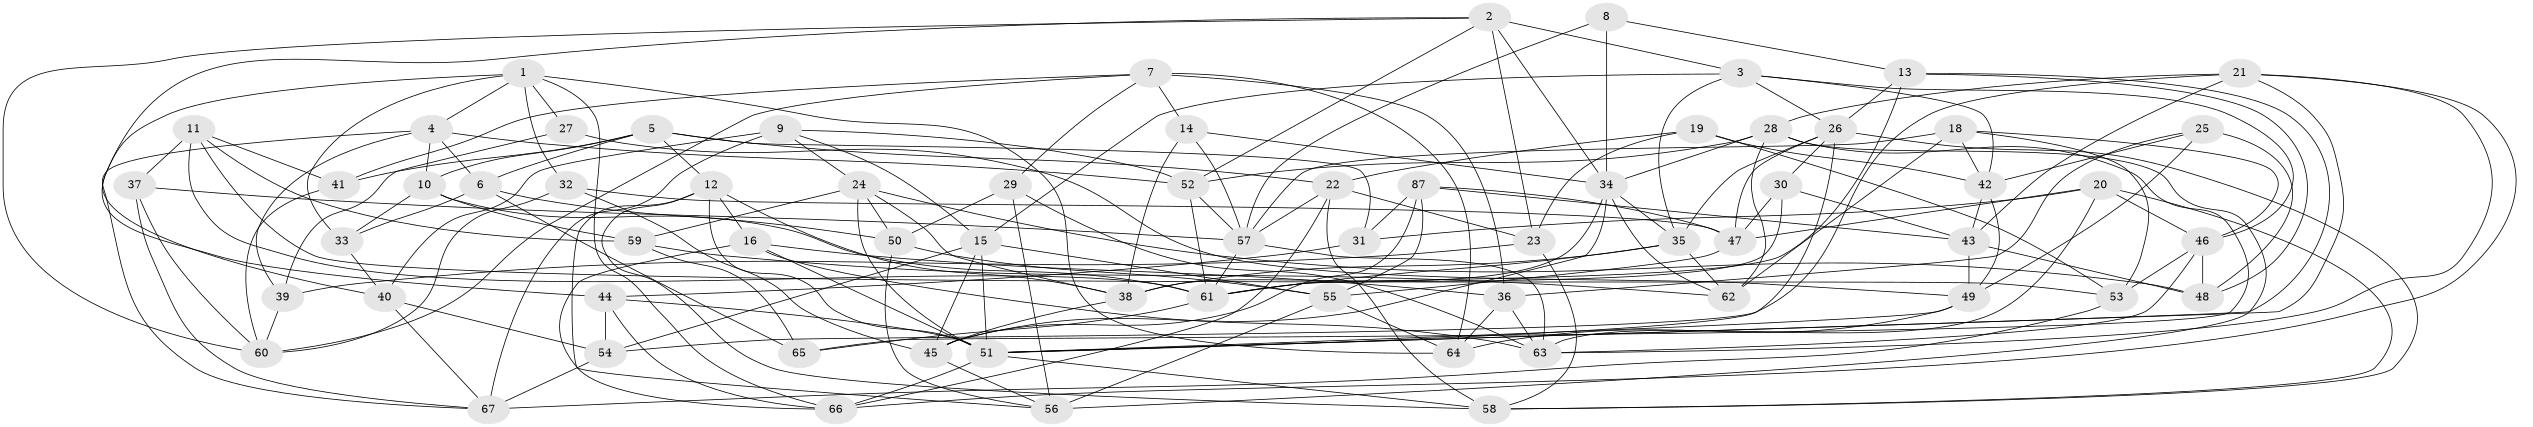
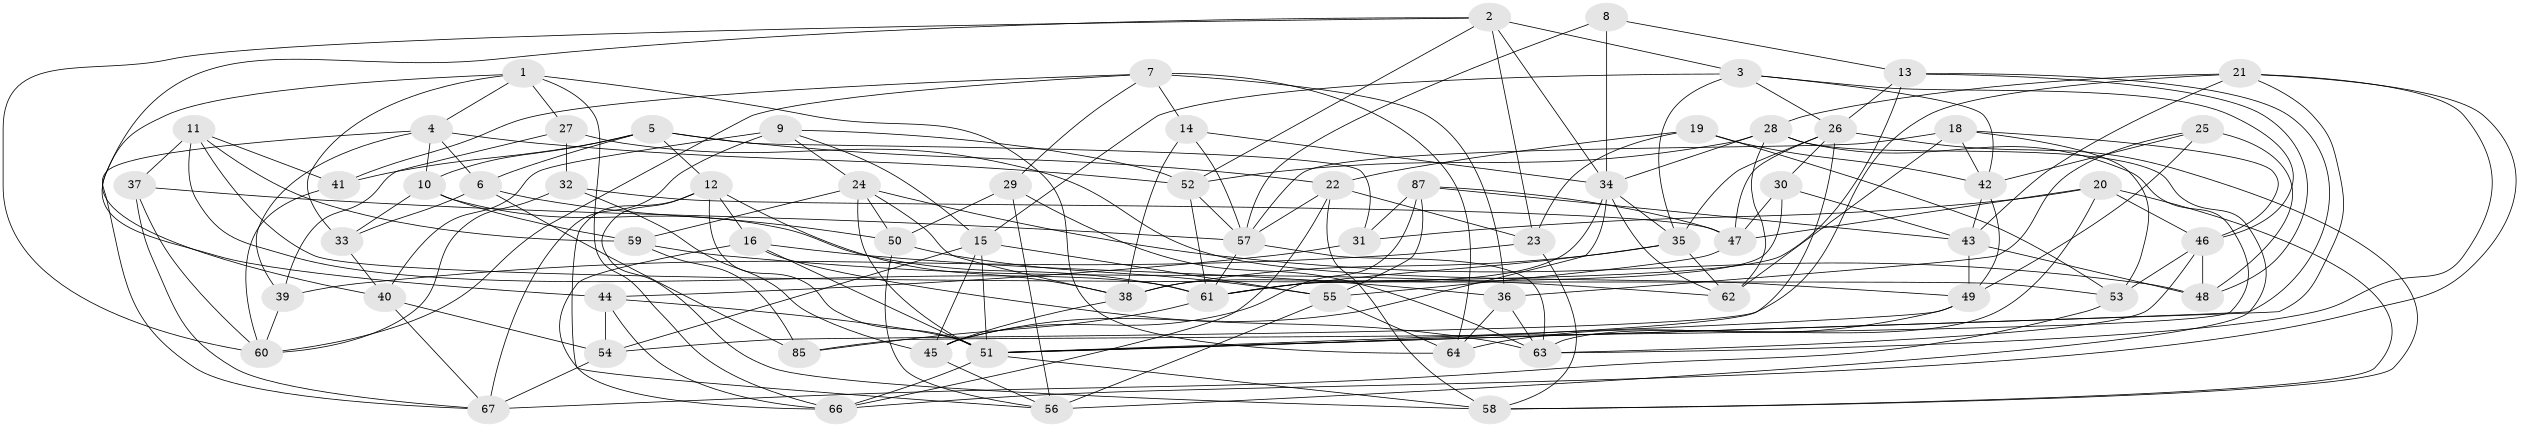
edge "1" -- "32": now "27" -- "32"
node "65": label "65" -> "85"
